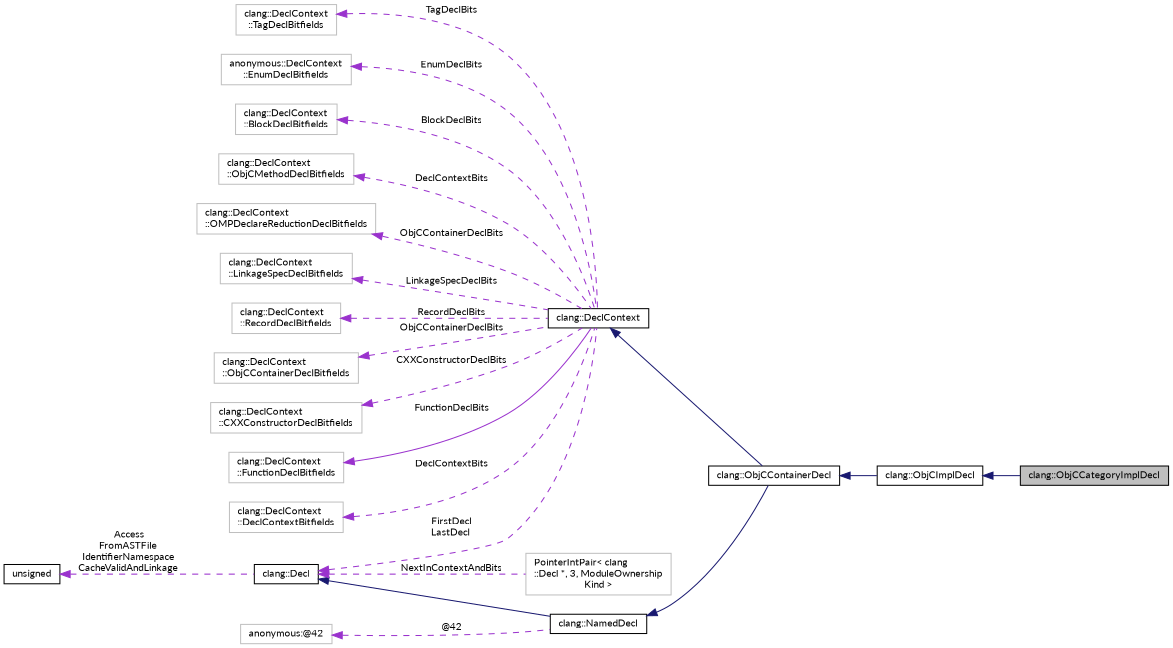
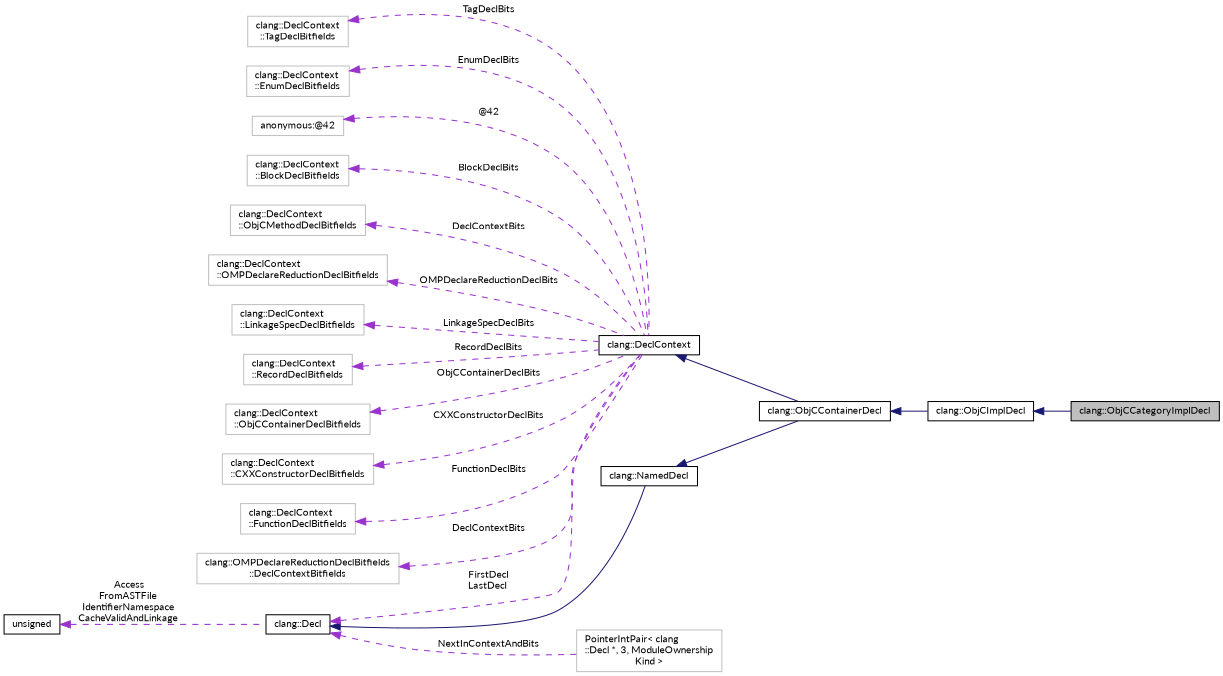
node "anonymous::DeclContext ::EnumDeclBitfields": label "anonymous::DeclContext ::EnumDeclBitfields" -> "clang::DeclContext ::EnumDeclBitfields"
edge "clang::DeclContext" -> "clang::DeclContext ::OMPDeclareReductionDeclBitfields": label " ObjCContainerDeclBits" -> " OMPDeclareReductionDeclBits"
edge "clang::DeclContext" -> "clang::DeclContext ::FunctionDeclBitfields": style solid -> dashed
node "clang::DeclContext ::DeclContextBitfields": label "clang::DeclContext ::DeclContextBitfields" -> "clang::OMPDeclareReductionDeclBitfields ::DeclContextBitfields"
edge "clang::NamedDecl" -> "anonymous:@42": now "clang::DeclContext" -> "anonymous:@42"
